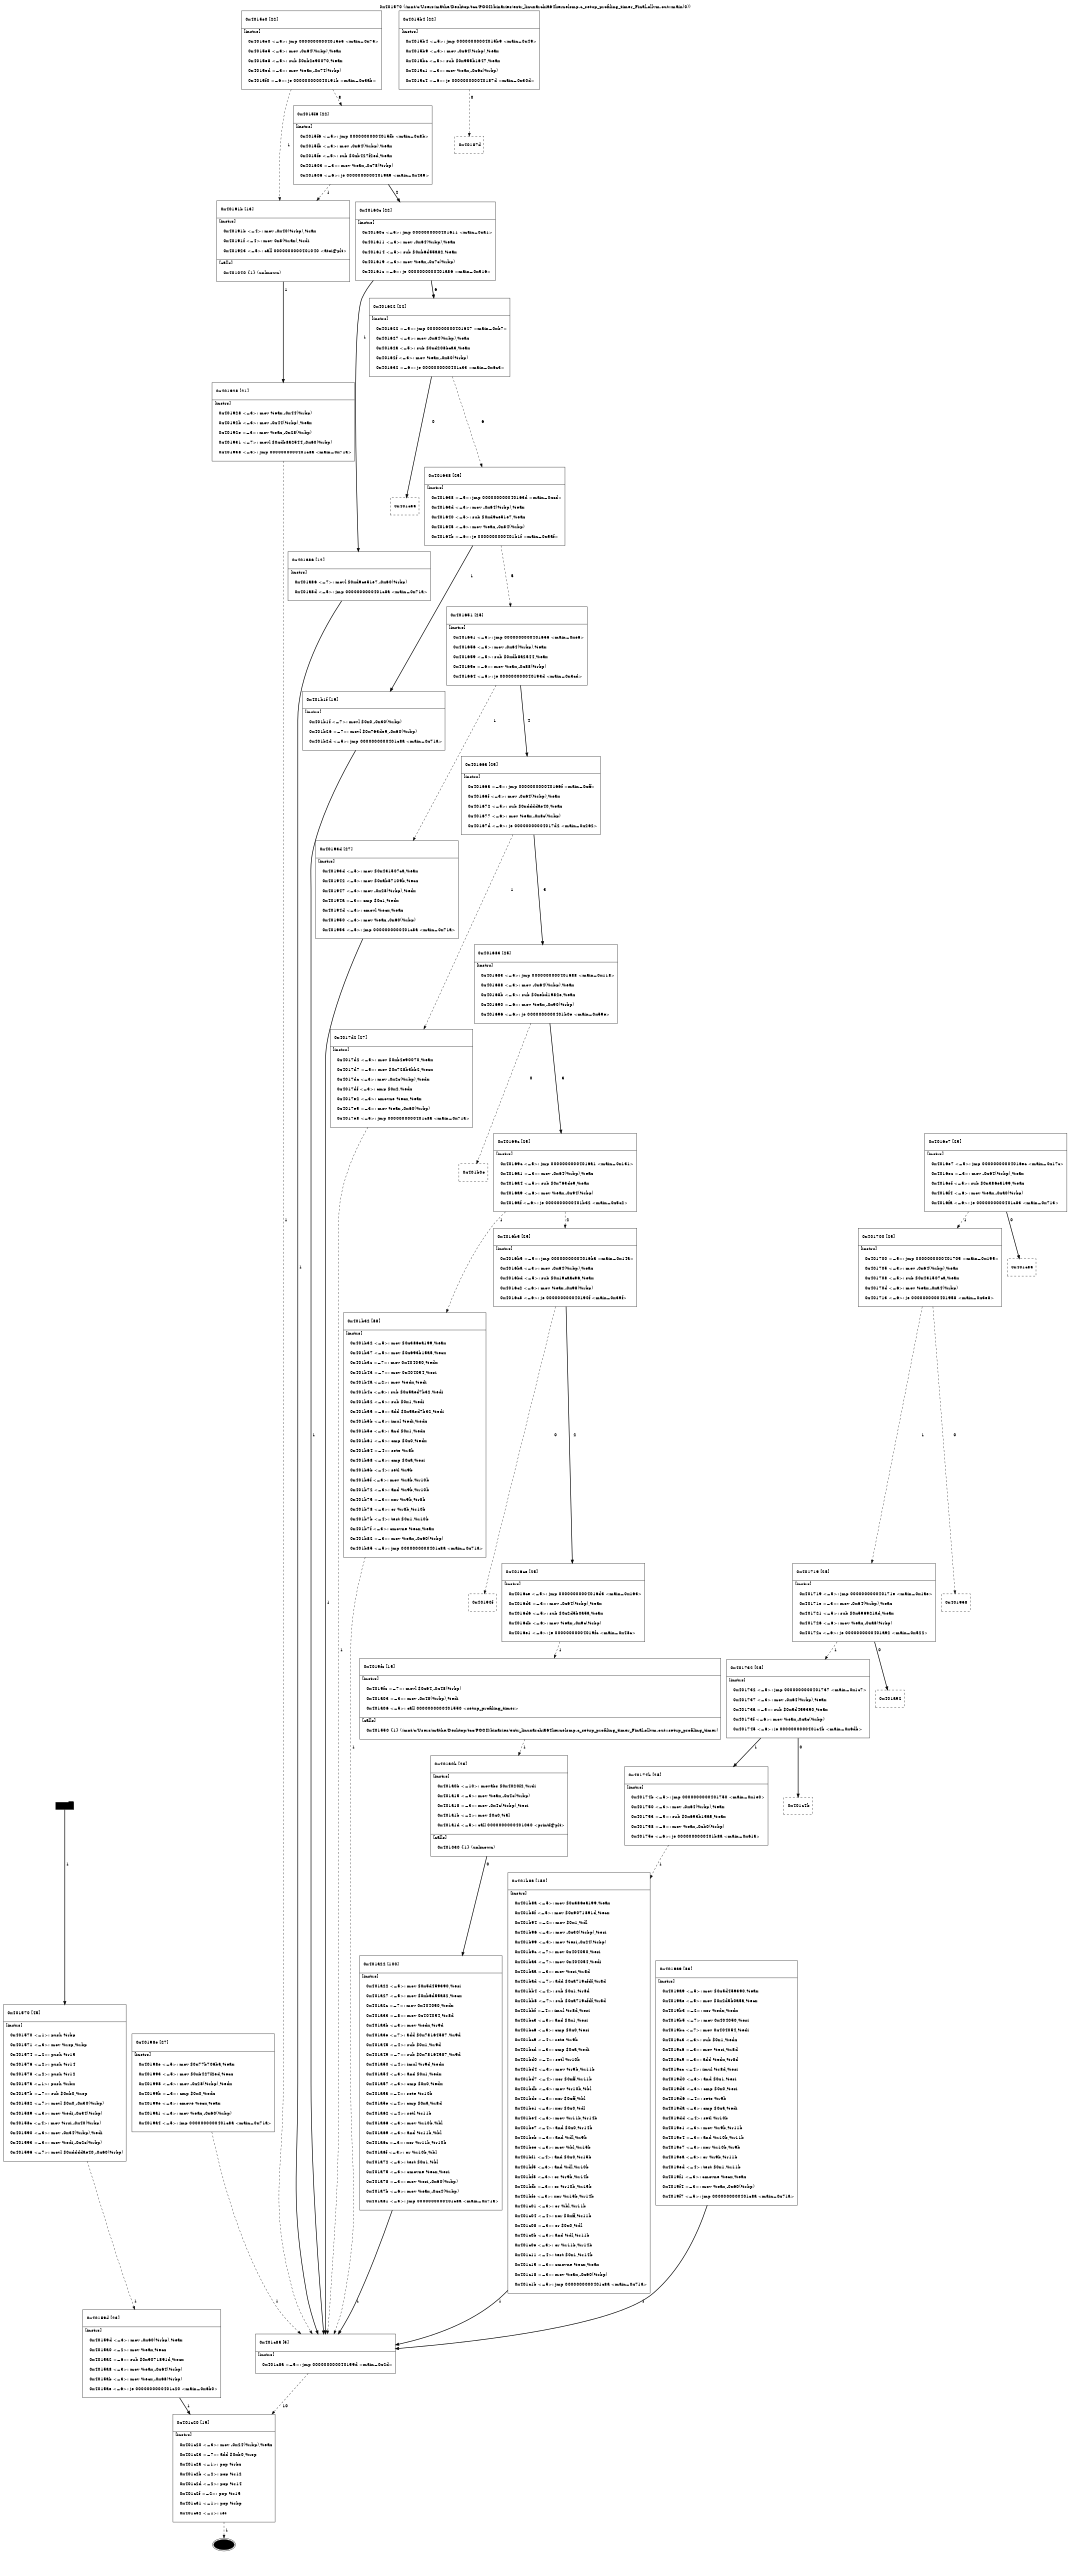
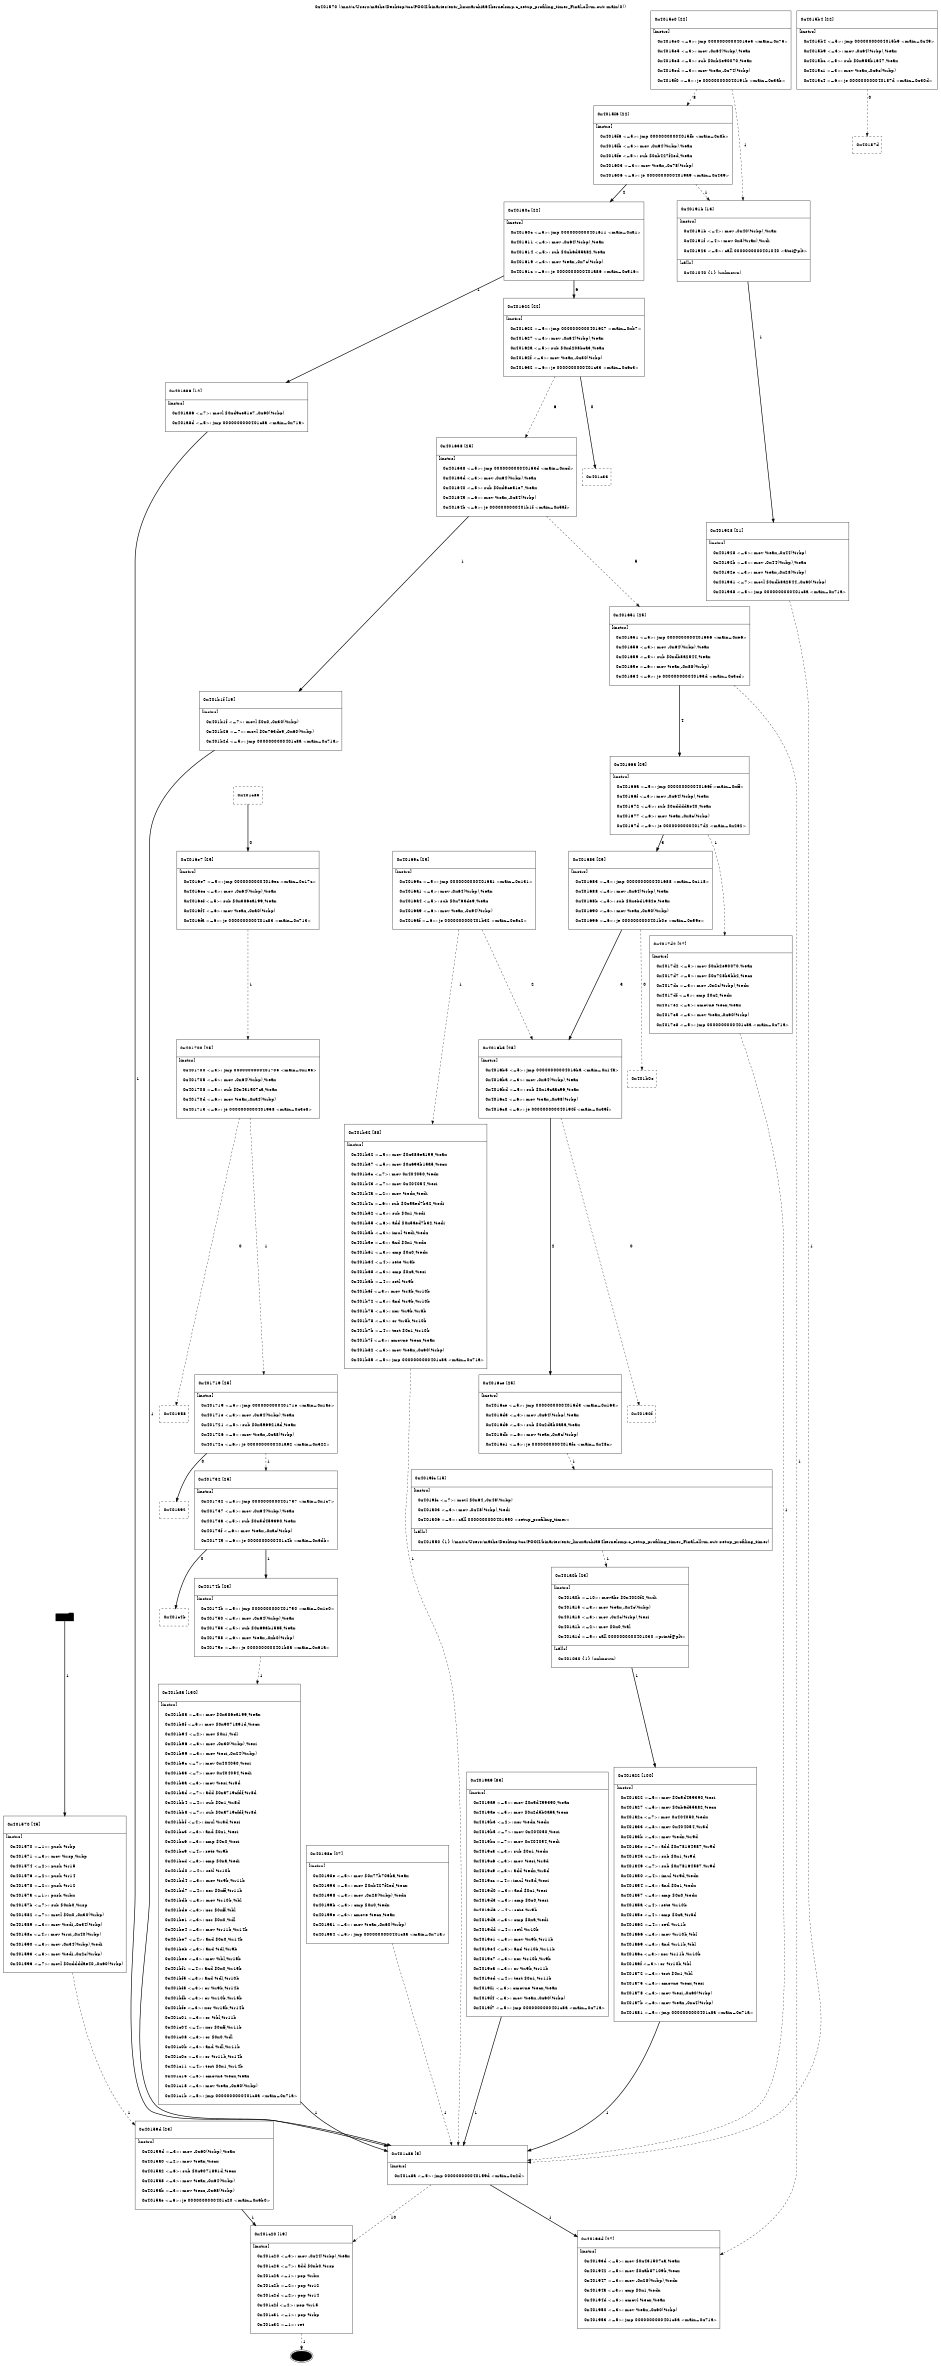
edge "0x401683 [25]" -> "0x40169c [25]": now "0x401683 [25]" -> "0x4016b5 [25]"
edge "0x4016e7 [25]" -> "0x401c83": reversed
edge "0x40193d [27]" -> "0x401c8a [5]": reversed
edge "0x401a0b [23]" -> "0x401a22 [100]": label " 0" -> " 1"
